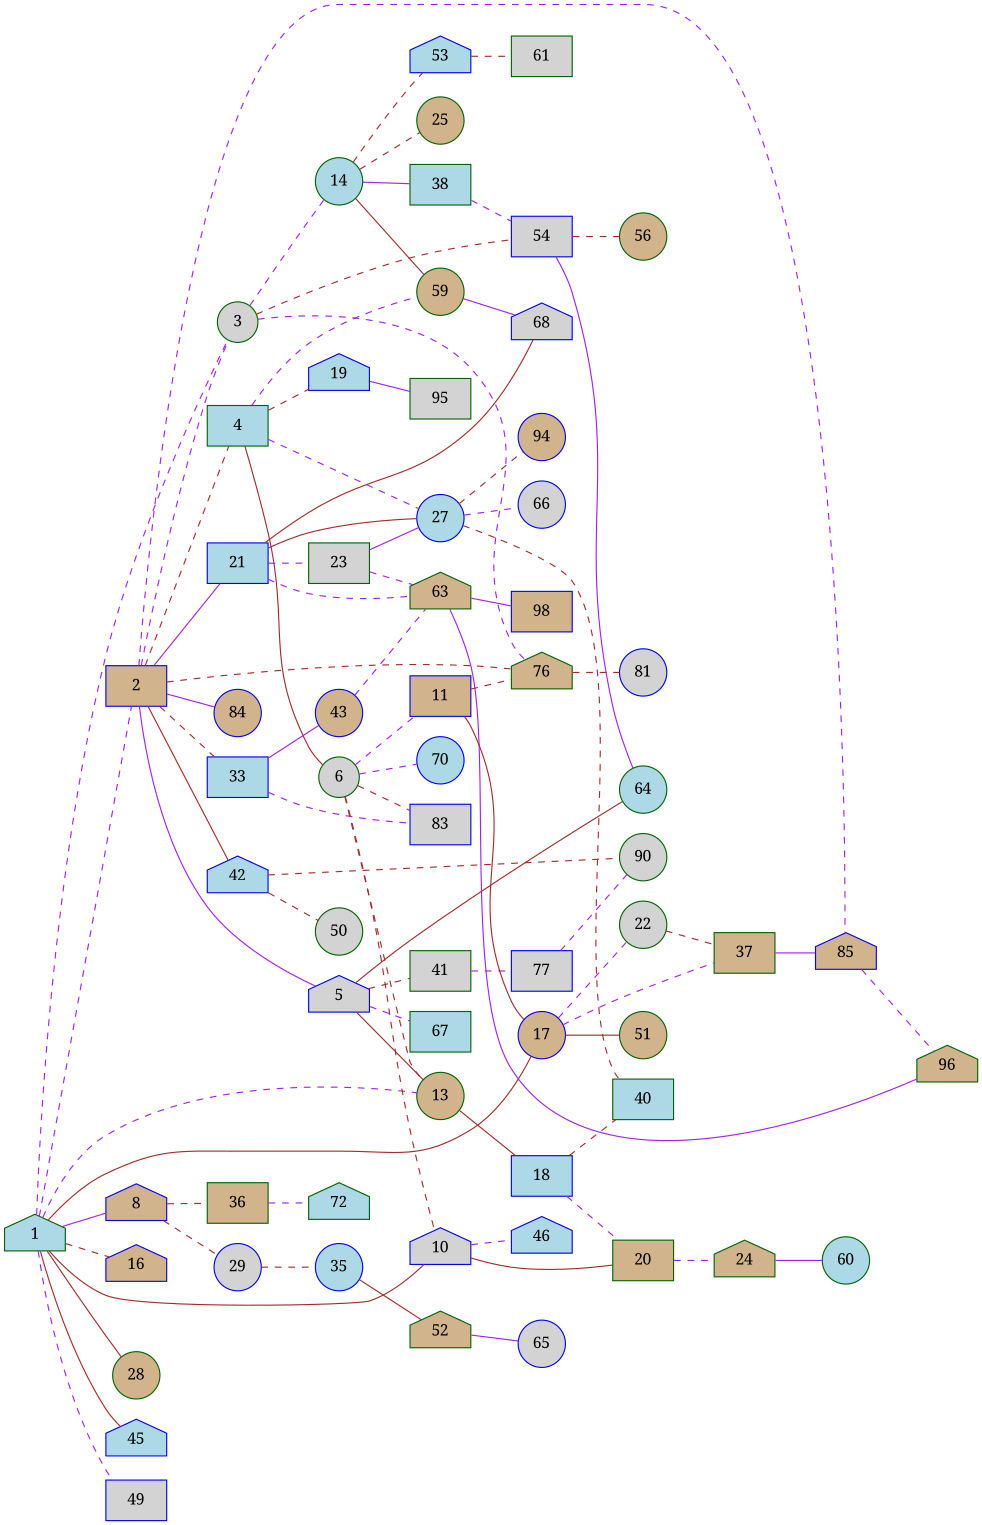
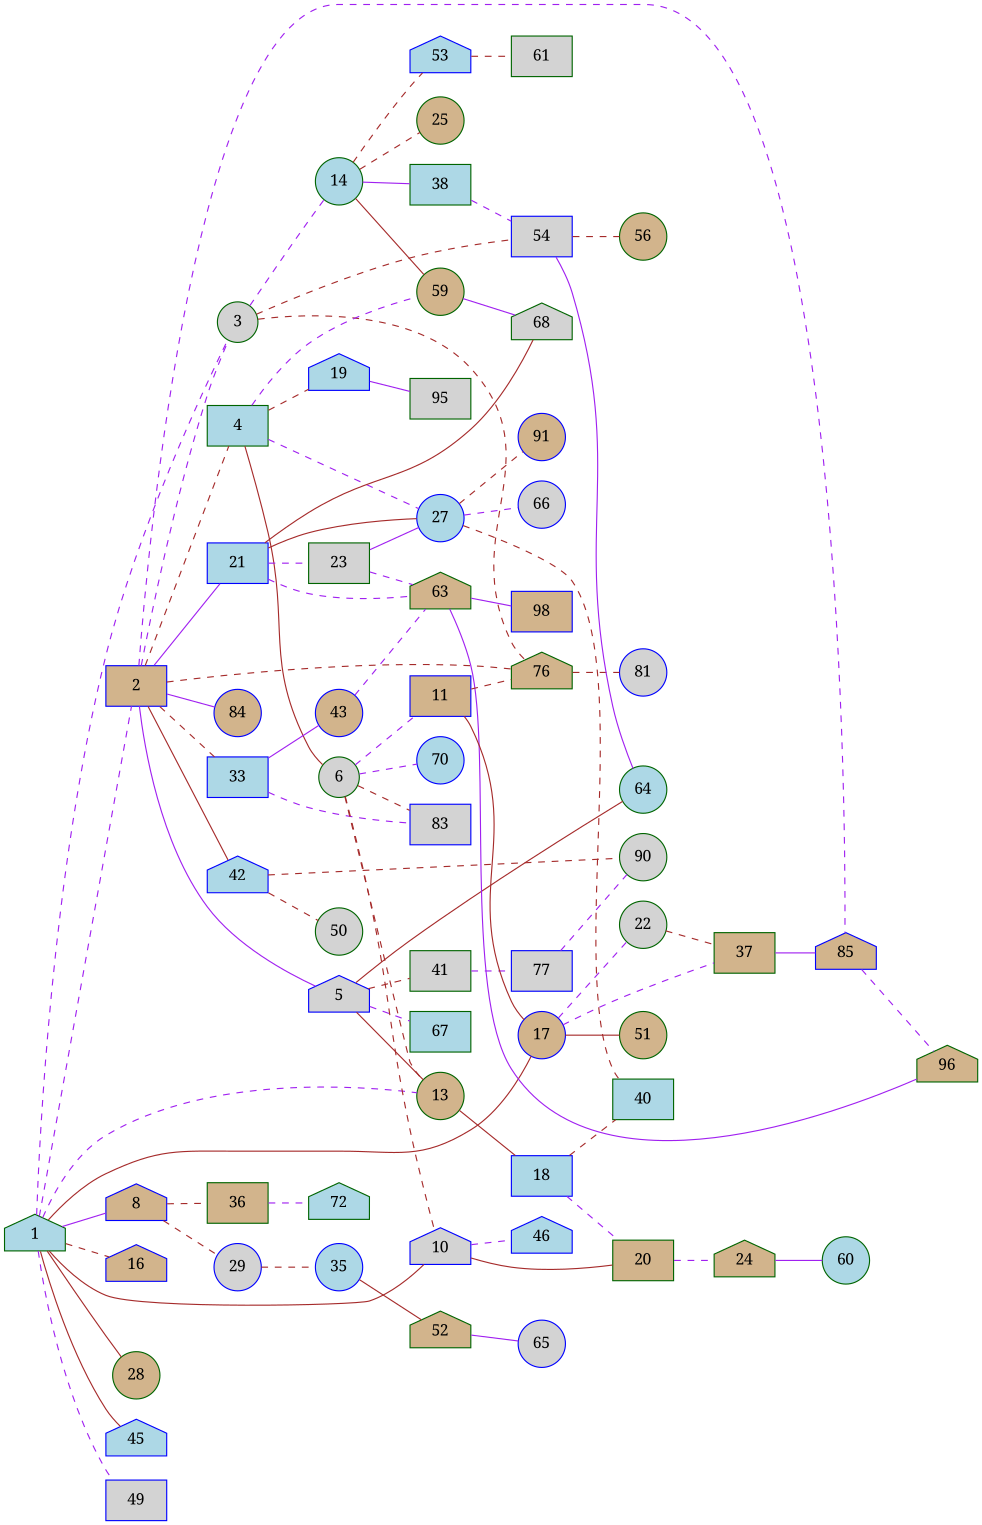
node "68": color blue -> darkgreen
edge "3" -- "76": color purple -> brown
node "94": label "94" -> "91"
